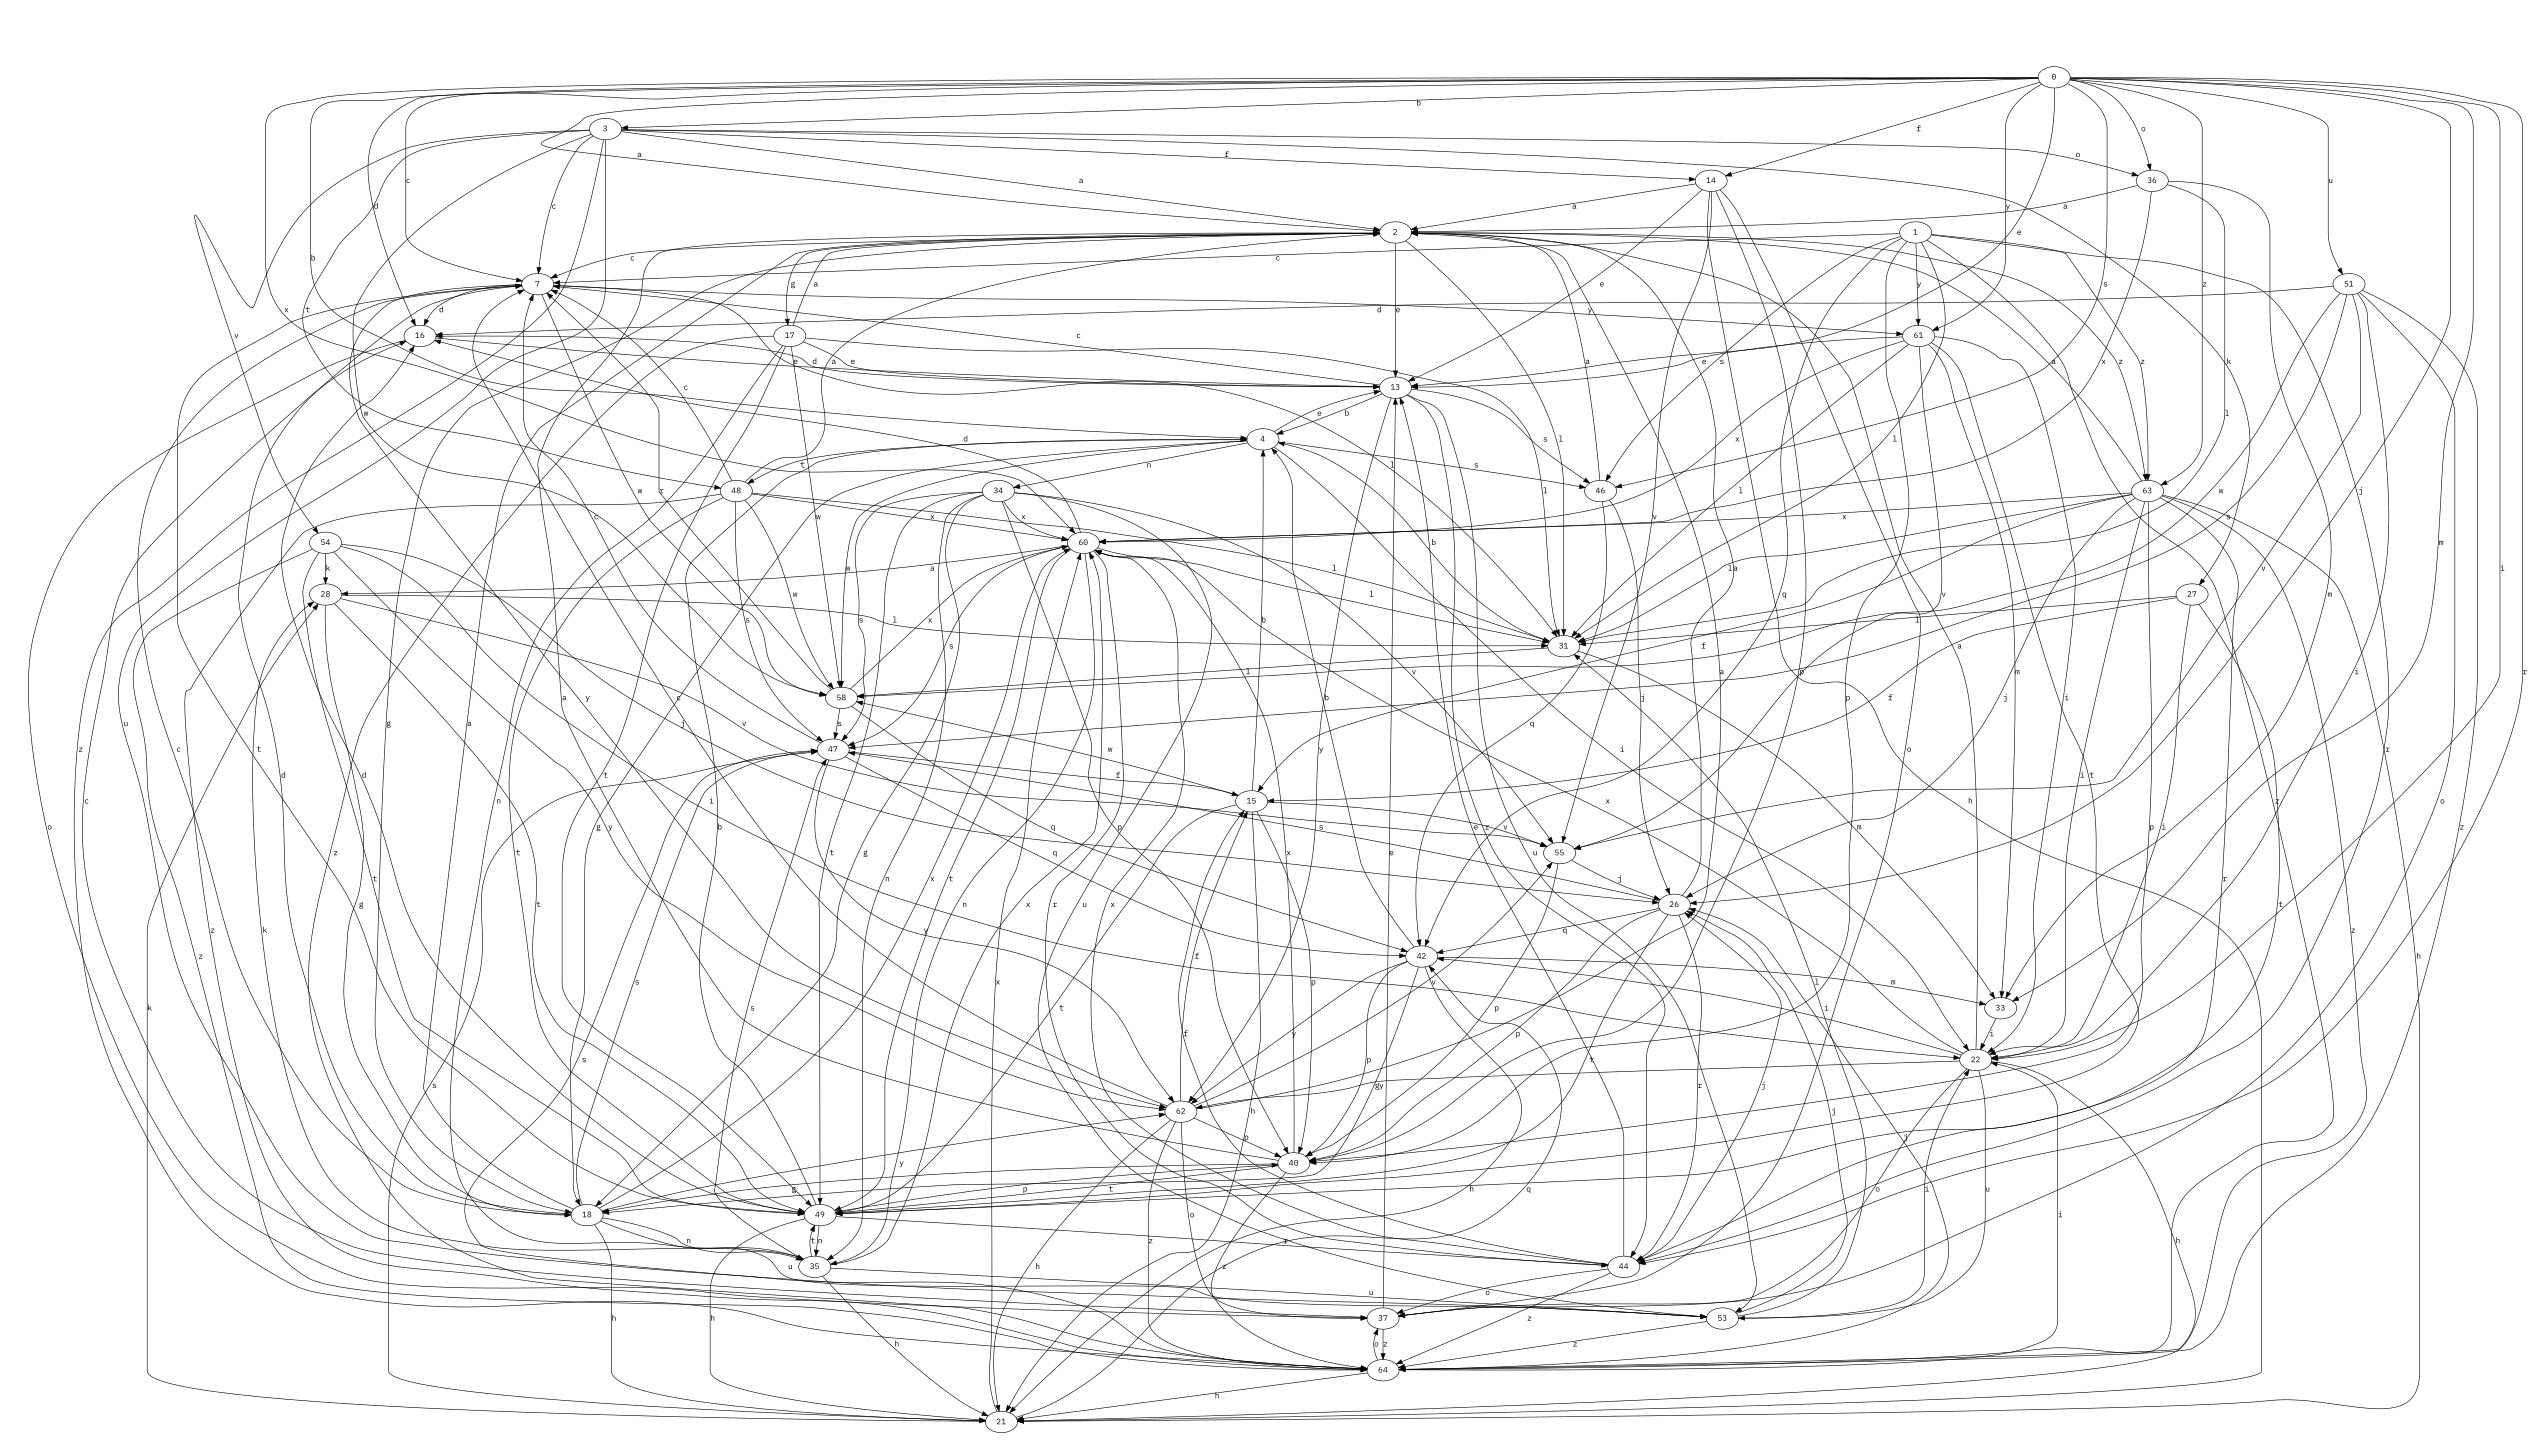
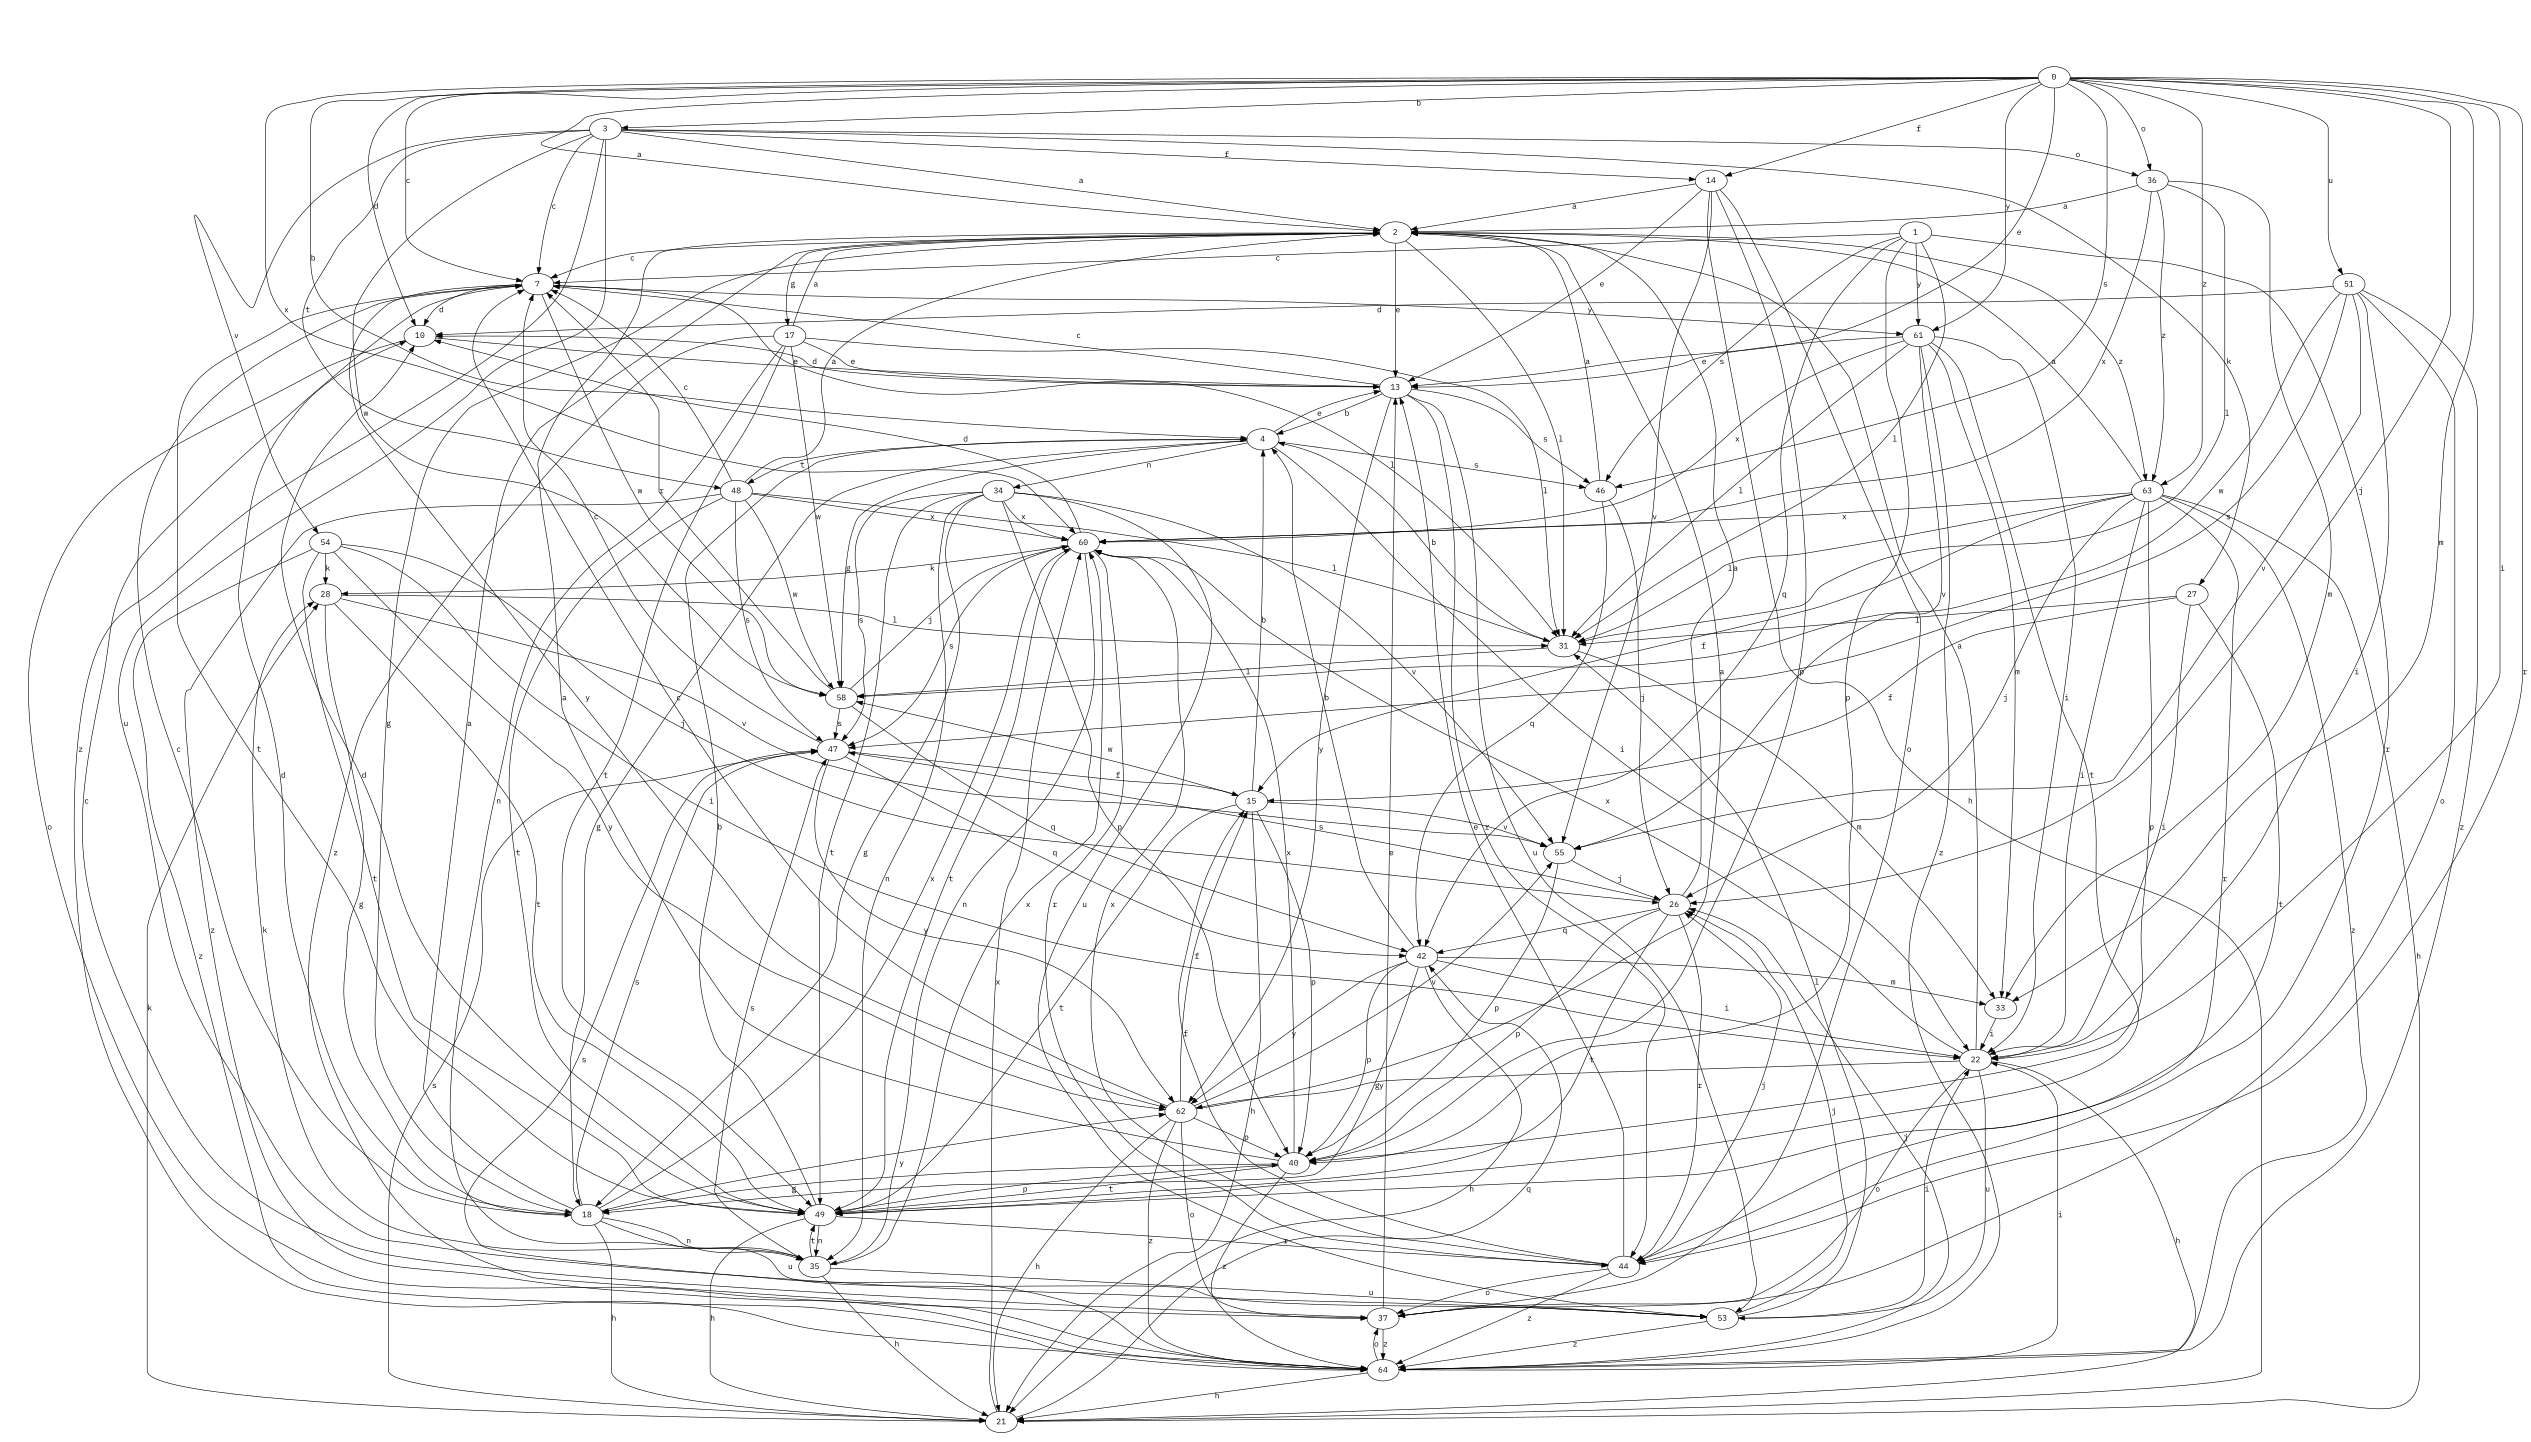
edge "1" -> "63": now "36" -> "63"
node "16": label "16" -> "10"
edge "4" -> "58": label "w" -> "g"
edge "60" -> "28": label "a" -> "k"
edge "60" -> "31": removed, label "l"
edge "58" -> "60": label "x" -> "j"
edge "22" -> "42": reversed
edge "1" -> "64": now "61" -> "64"
